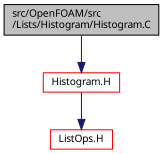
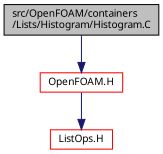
node "src/OpenFOAM/src /Lists/Histogram/Histogram.C": label "src/OpenFOAM/src /Lists/Histogram/Histogram.C" -> "src/OpenFOAM/containers /Lists/Histogram/Histogram.C"
node "Histogram.H": label "Histogram.H" -> "OpenFOAM.H"
